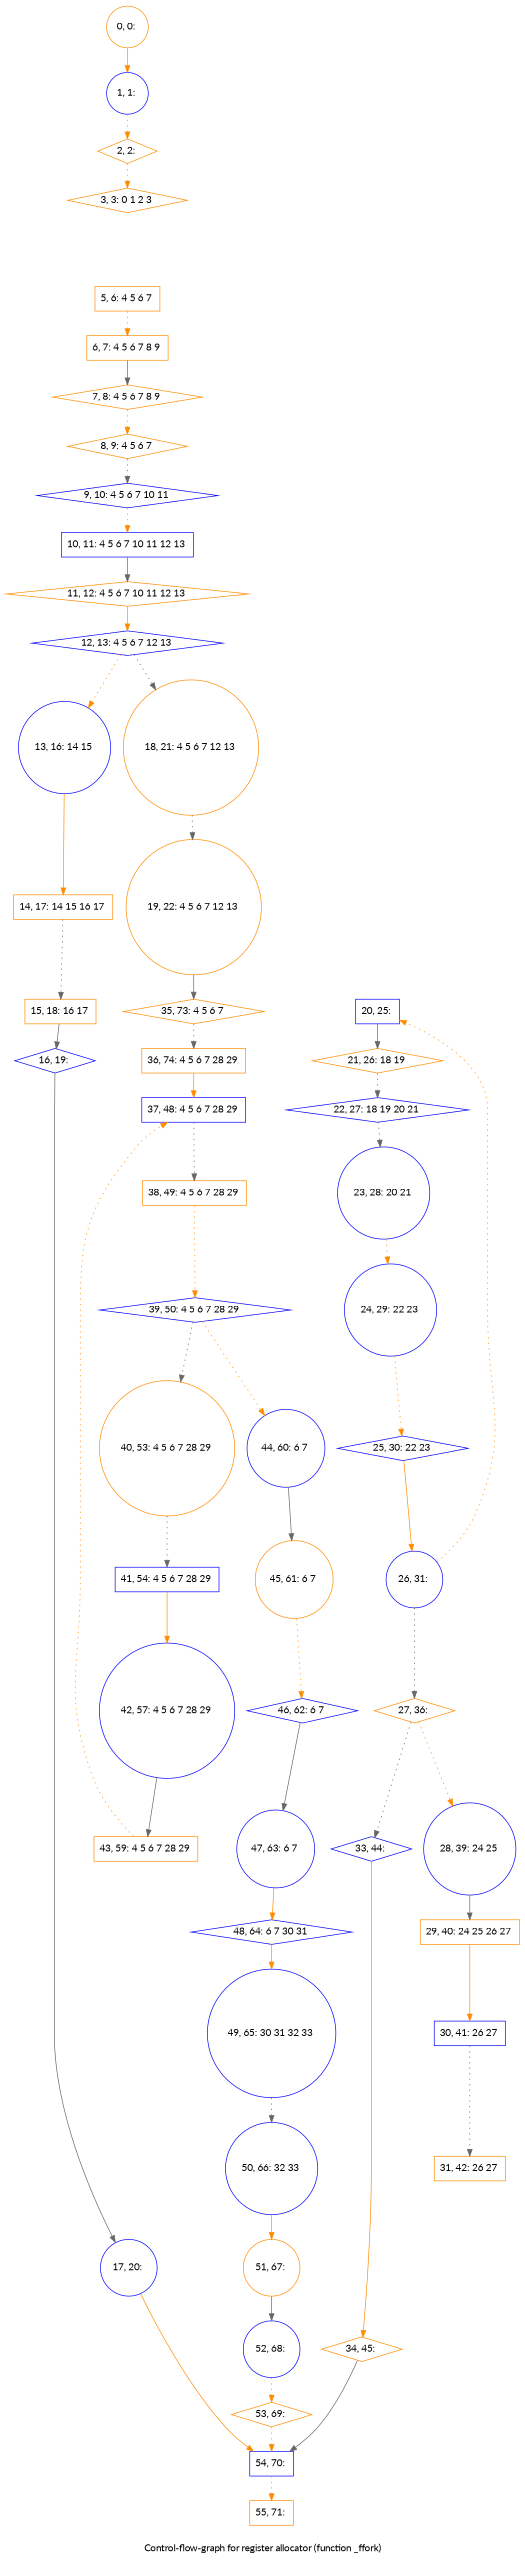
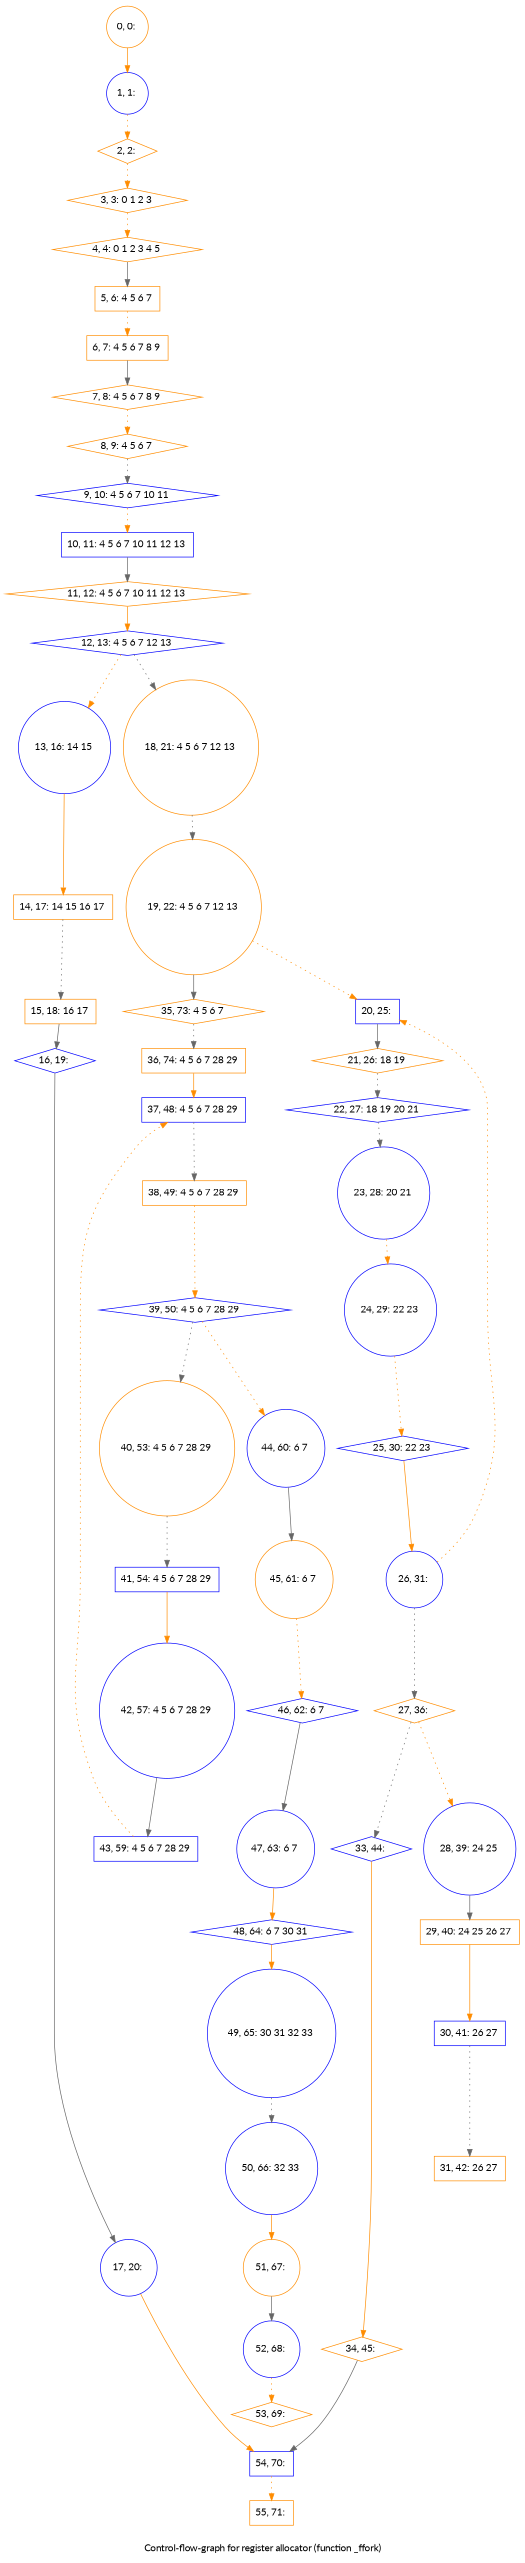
node "4, 4: 0 1 2 3 4 5": added
edge "19, 22: 4 5 6 7 12 13" -> "20, 25:": added
node "43, 59: 4 5 6 7 28 29": color darkorange -> blue
edge "53, 69:" -> "54, 70:": removed
